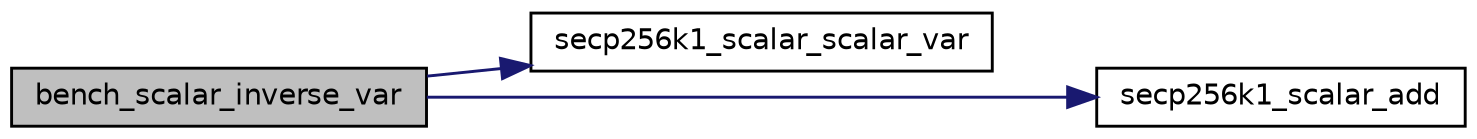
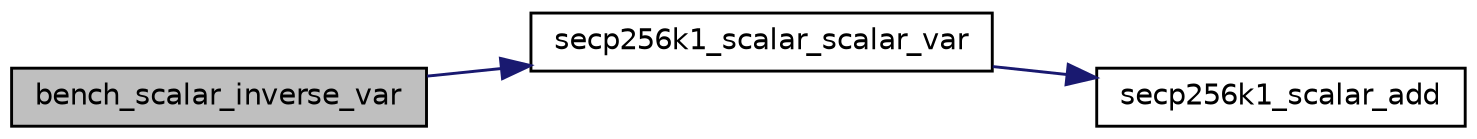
edge "bench_scalar_inverse_var" -> "secp256k1_scalar_add": now "secp256k1_scalar_scalar_var" -> "secp256k1_scalar_add"
